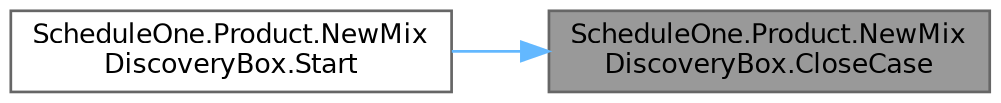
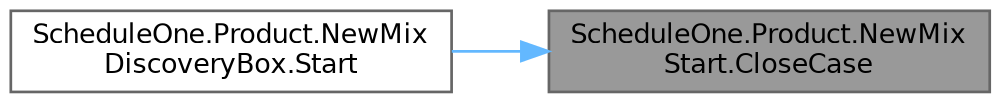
node "ScheduleOne.Product.NewMix DiscoveryBox.CloseCase": label "ScheduleOne.Product.NewMix DiscoveryBox.CloseCase" -> "ScheduleOne.Product.NewMix Start.CloseCase"
